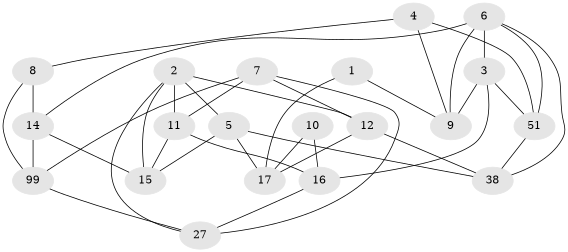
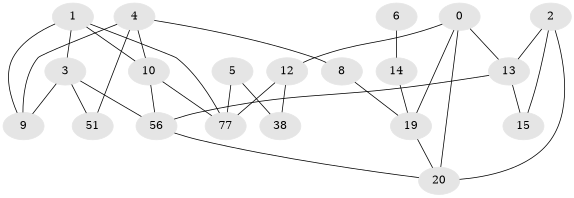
edge "1" -- "10": added
edge "6" -- "3": now "1" -- "3"
edge "4" -- "10": added
edge "6" -- "51": removed
edge "6" -- "9": removed
node "7": label "7" -> "0"
edge "2" -- "12": removed
edge "8" -- "14": removed
edge "2" -- "5": removed
edge "6" -- "38": removed
node "11": label "11" -> "13"
edge "14" -- "15": removed
edge "51" -- "38": removed
edge "5" -- "15": removed
node "99": label "99" -> "19"
node "17": label "17" -> "77"
node "16": label "16" -> "56"
node "27": label "27" -> "20"
